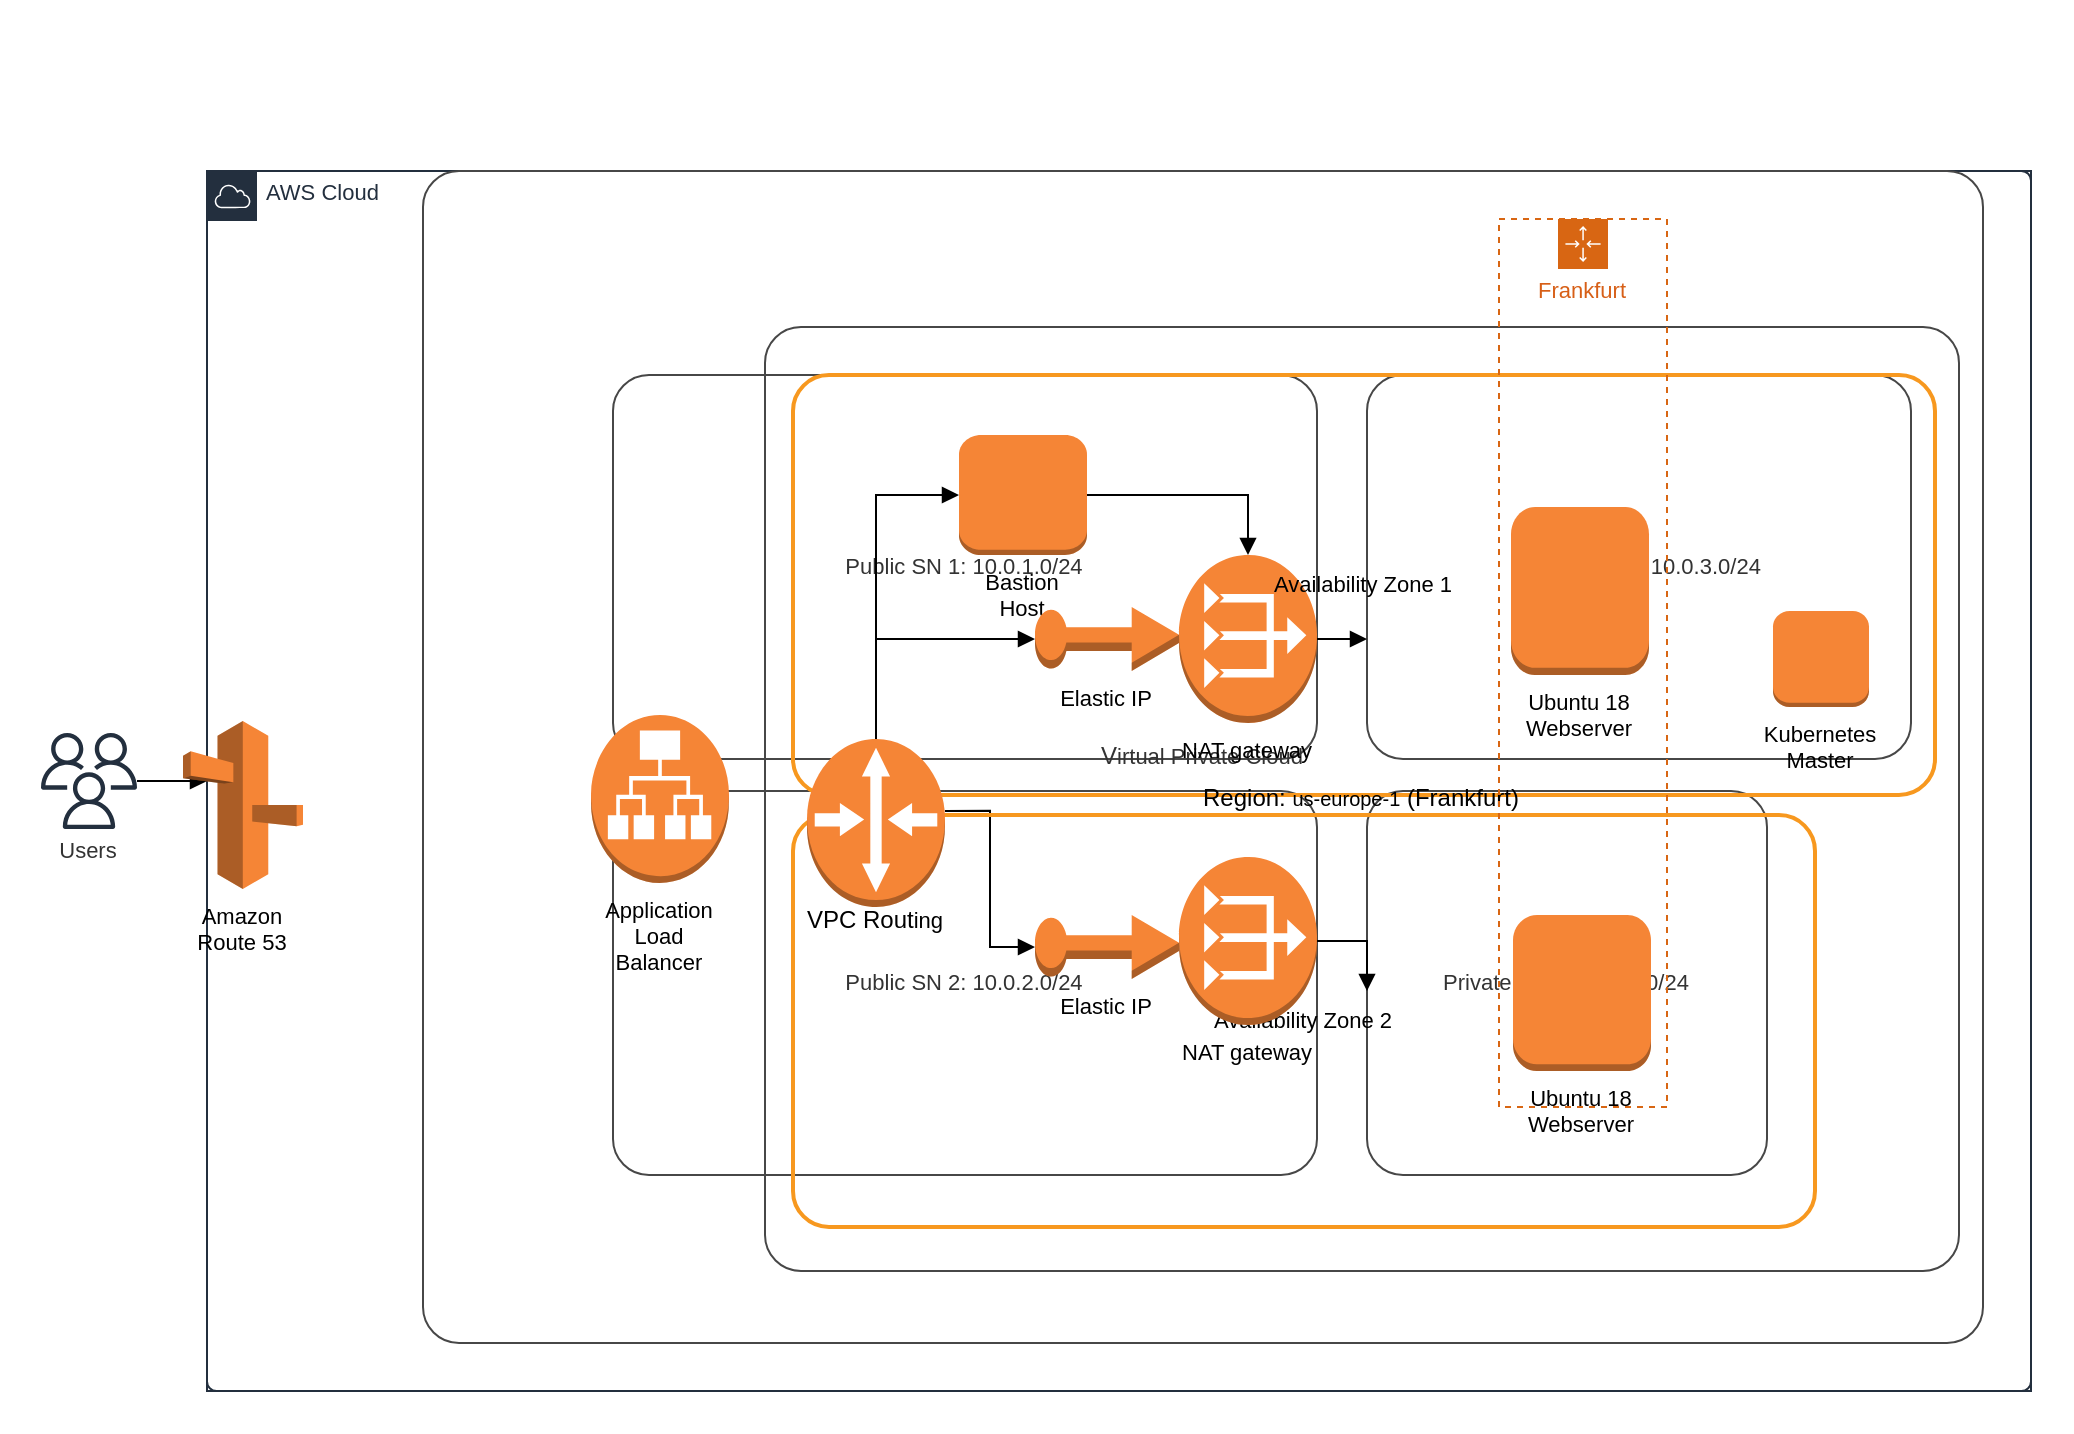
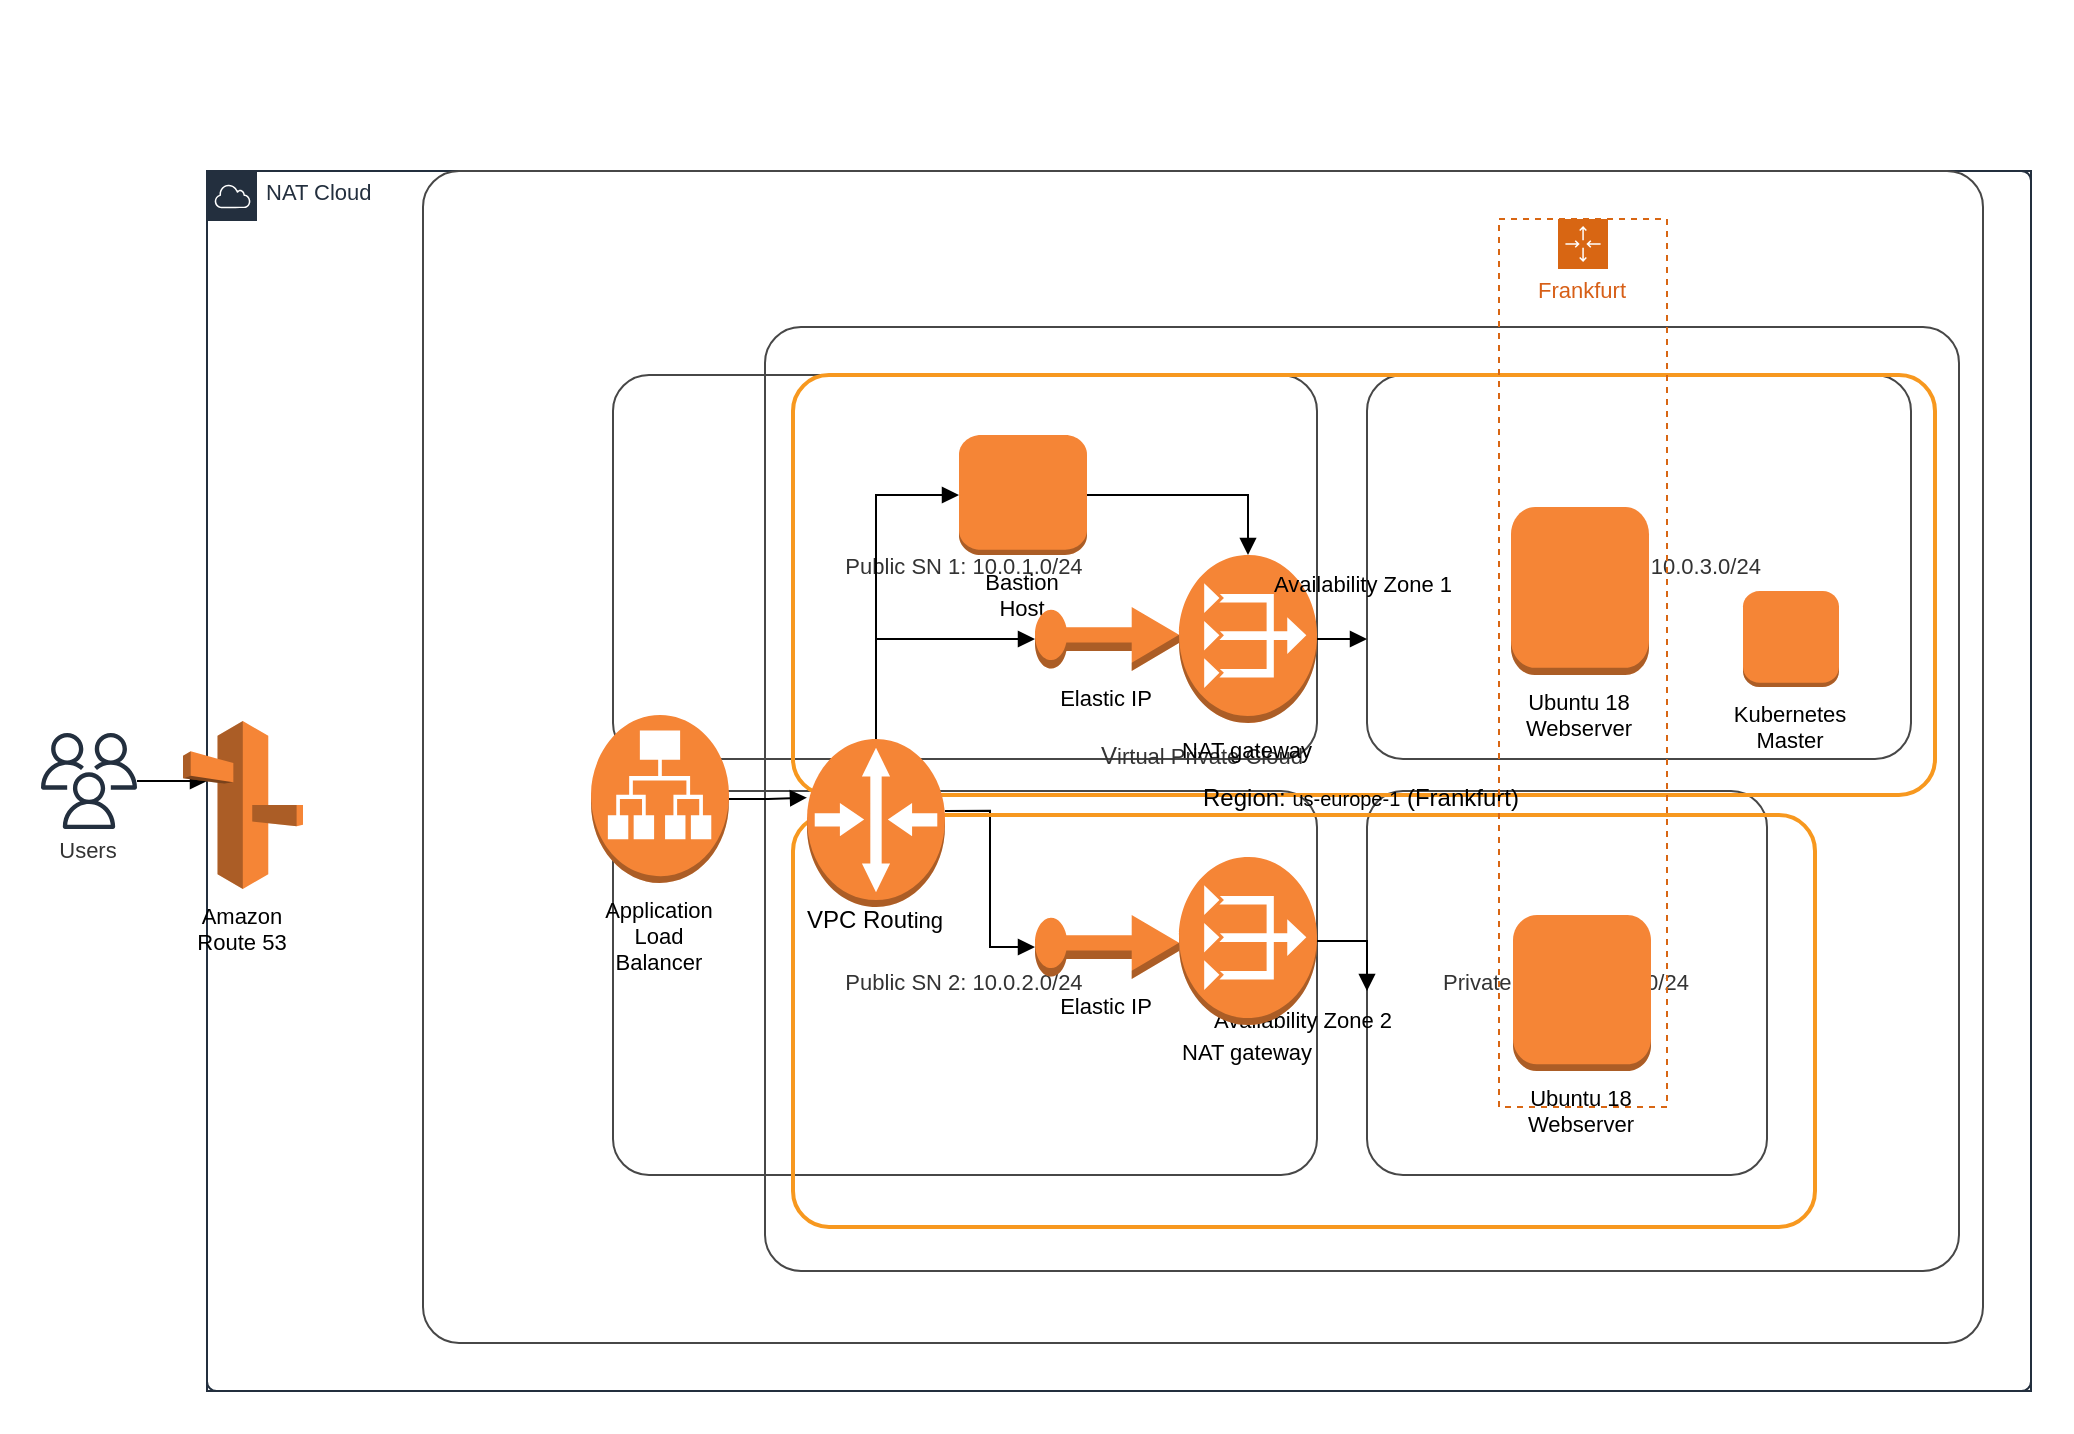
node "AWS Cloud": label "AWS Cloud" -> "NAT Cloud"
node "Kubernetes Master": moved (1821, 659) -> (1791, 639)
edge "Application Load Balancer" -> "VPC Routing": added
